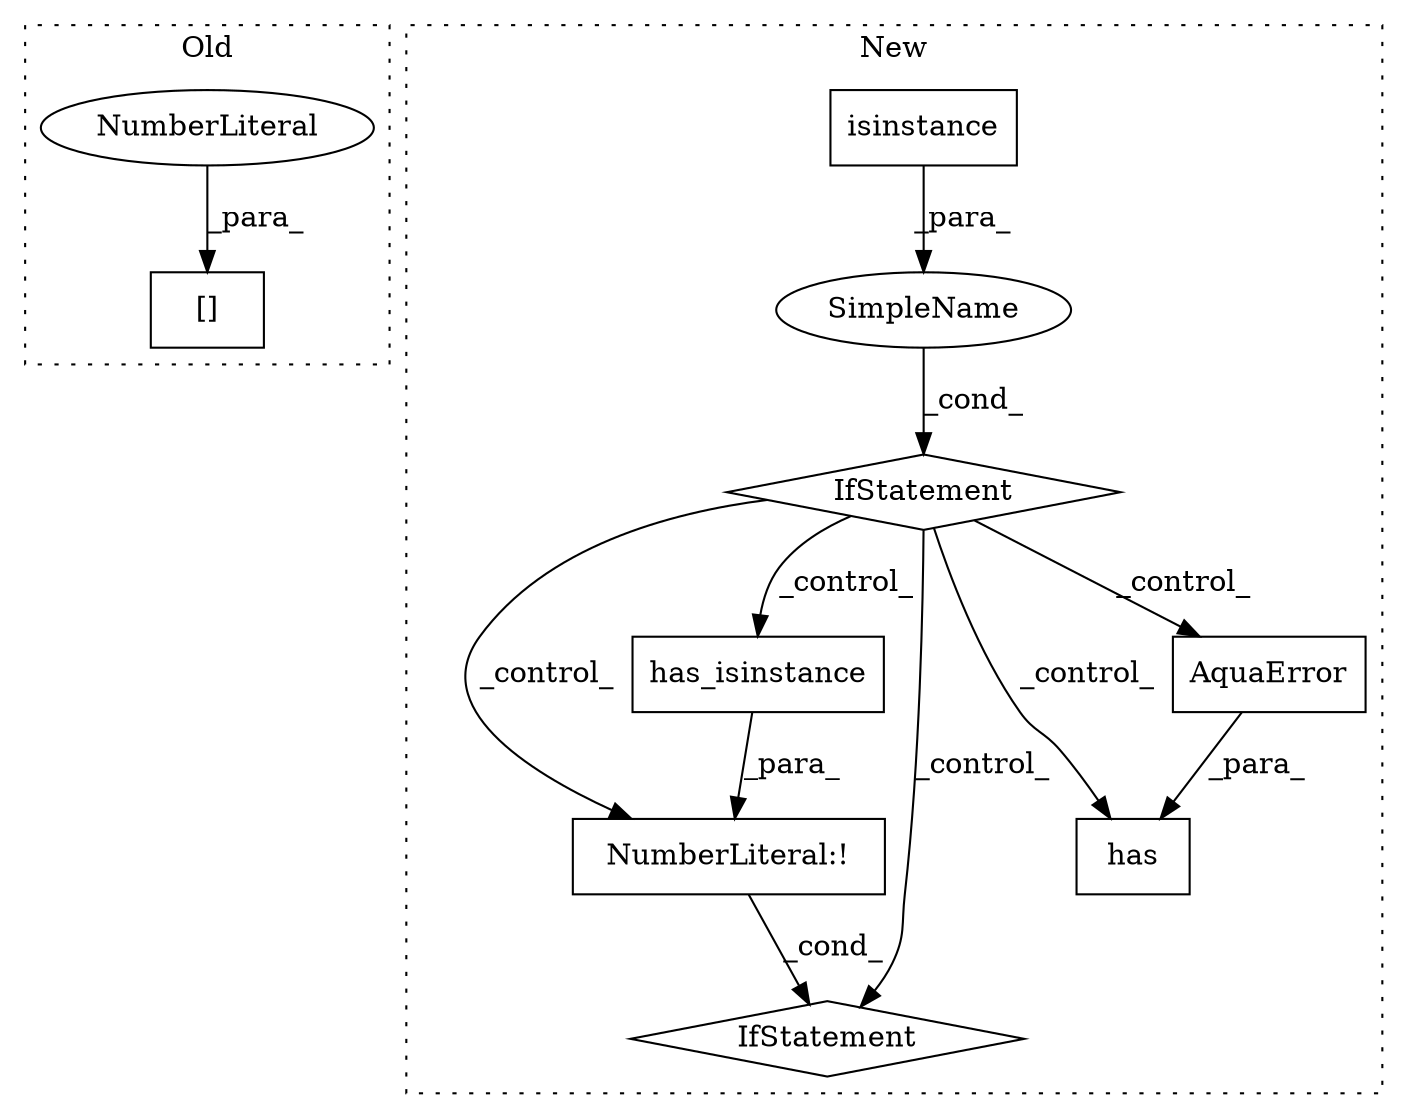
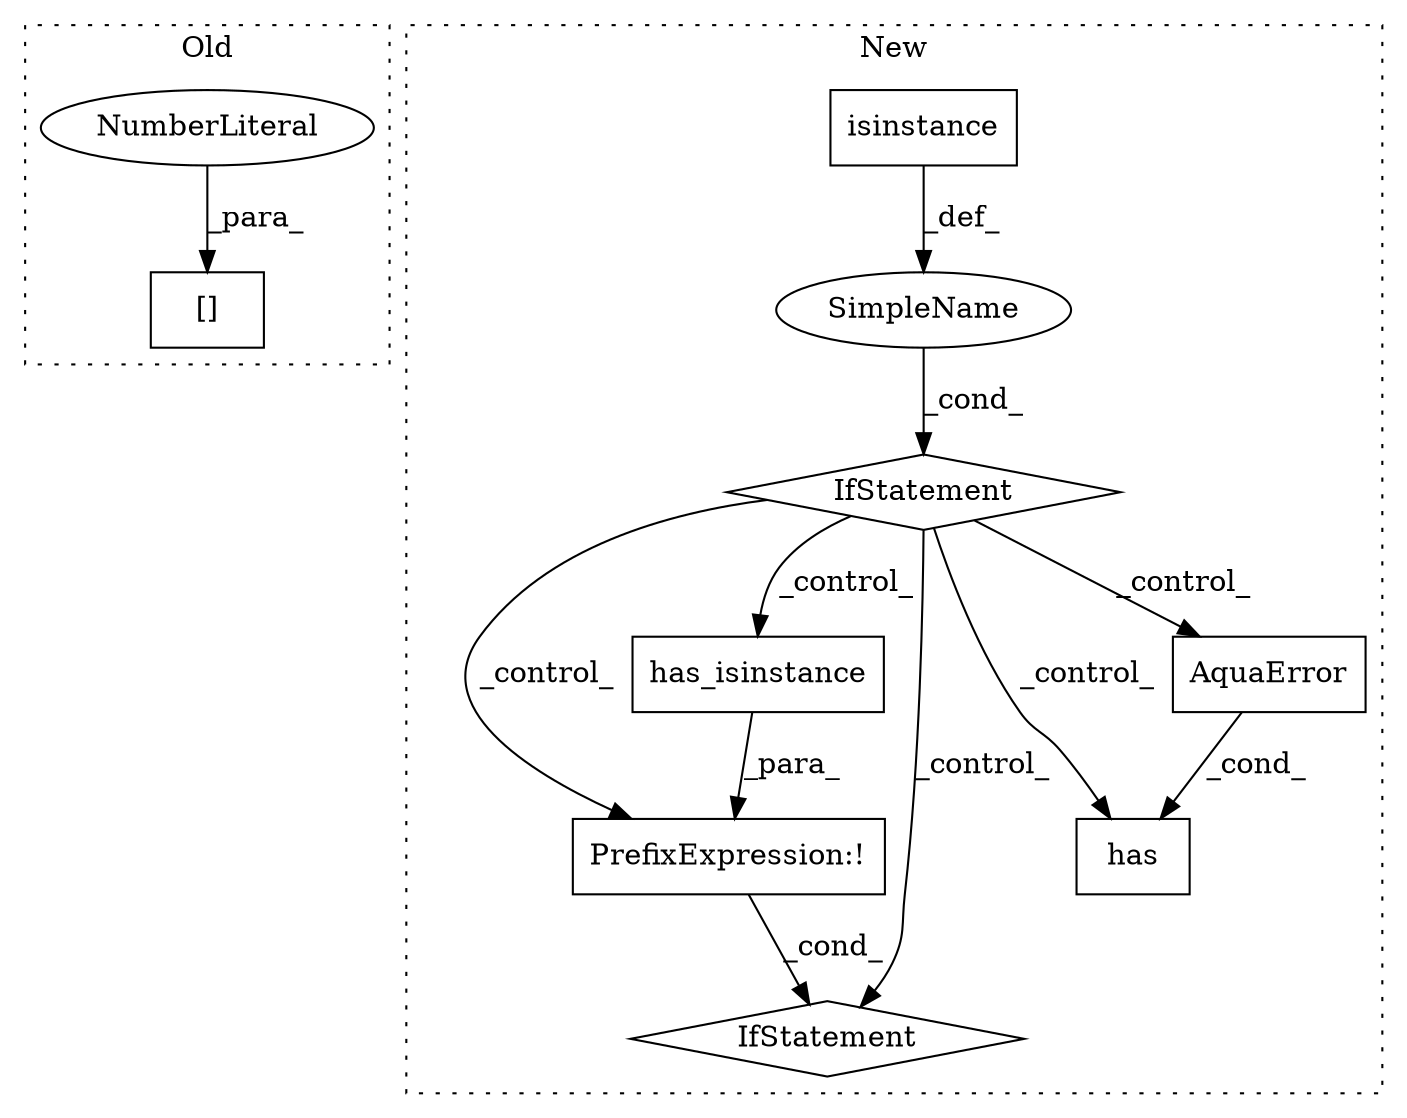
edge "isinstance" -> "SimpleName": label "_para_" -> "_def_"
edge "AquaError" -> "has": label "_para_" -> "_cond_"
node "NumberLiteral:!": label "NumberLiteral:!" -> "PrefixExpression:!"
